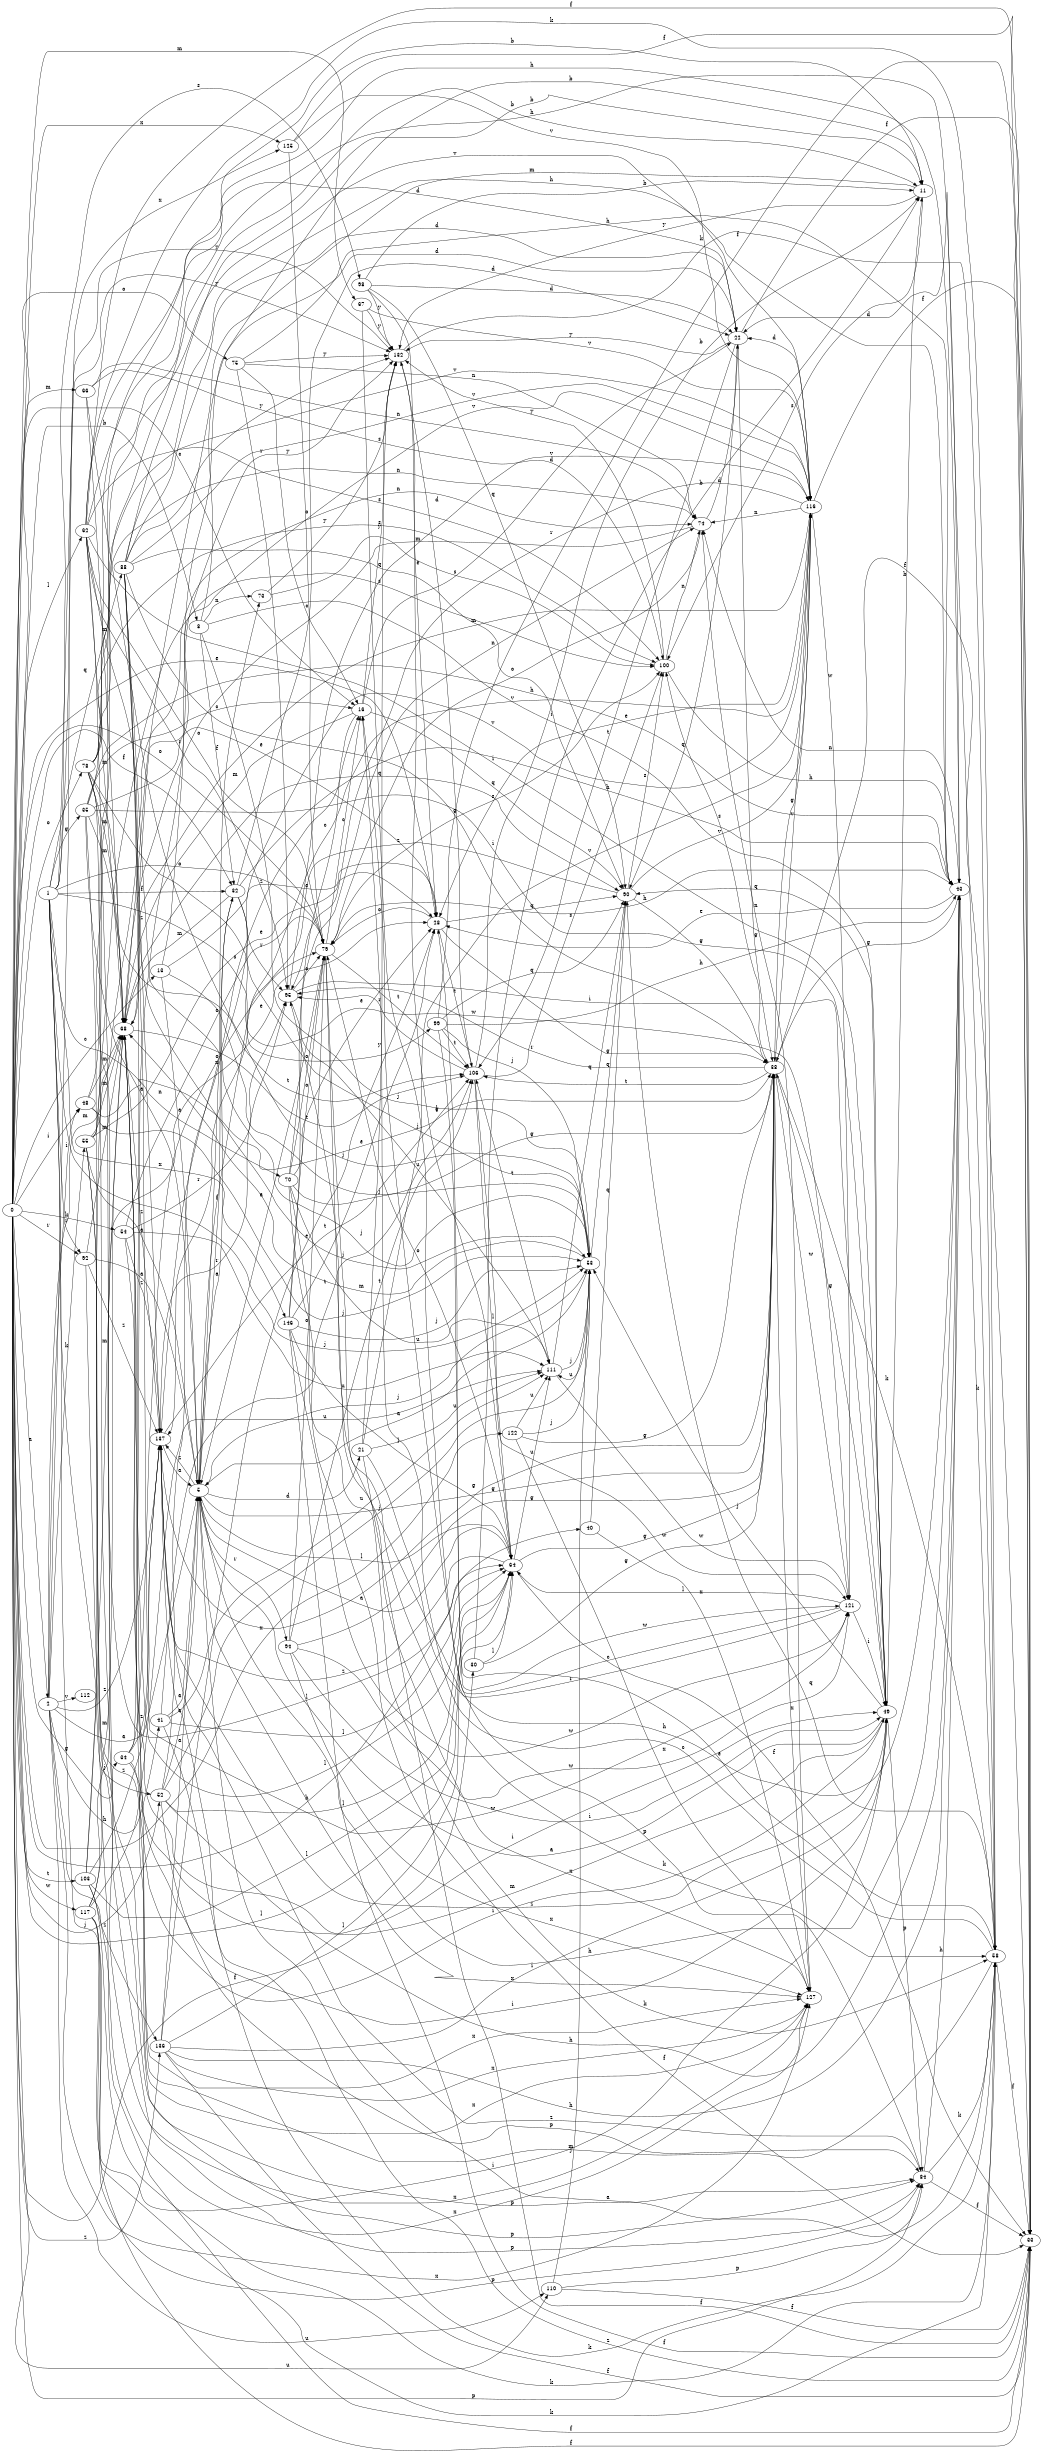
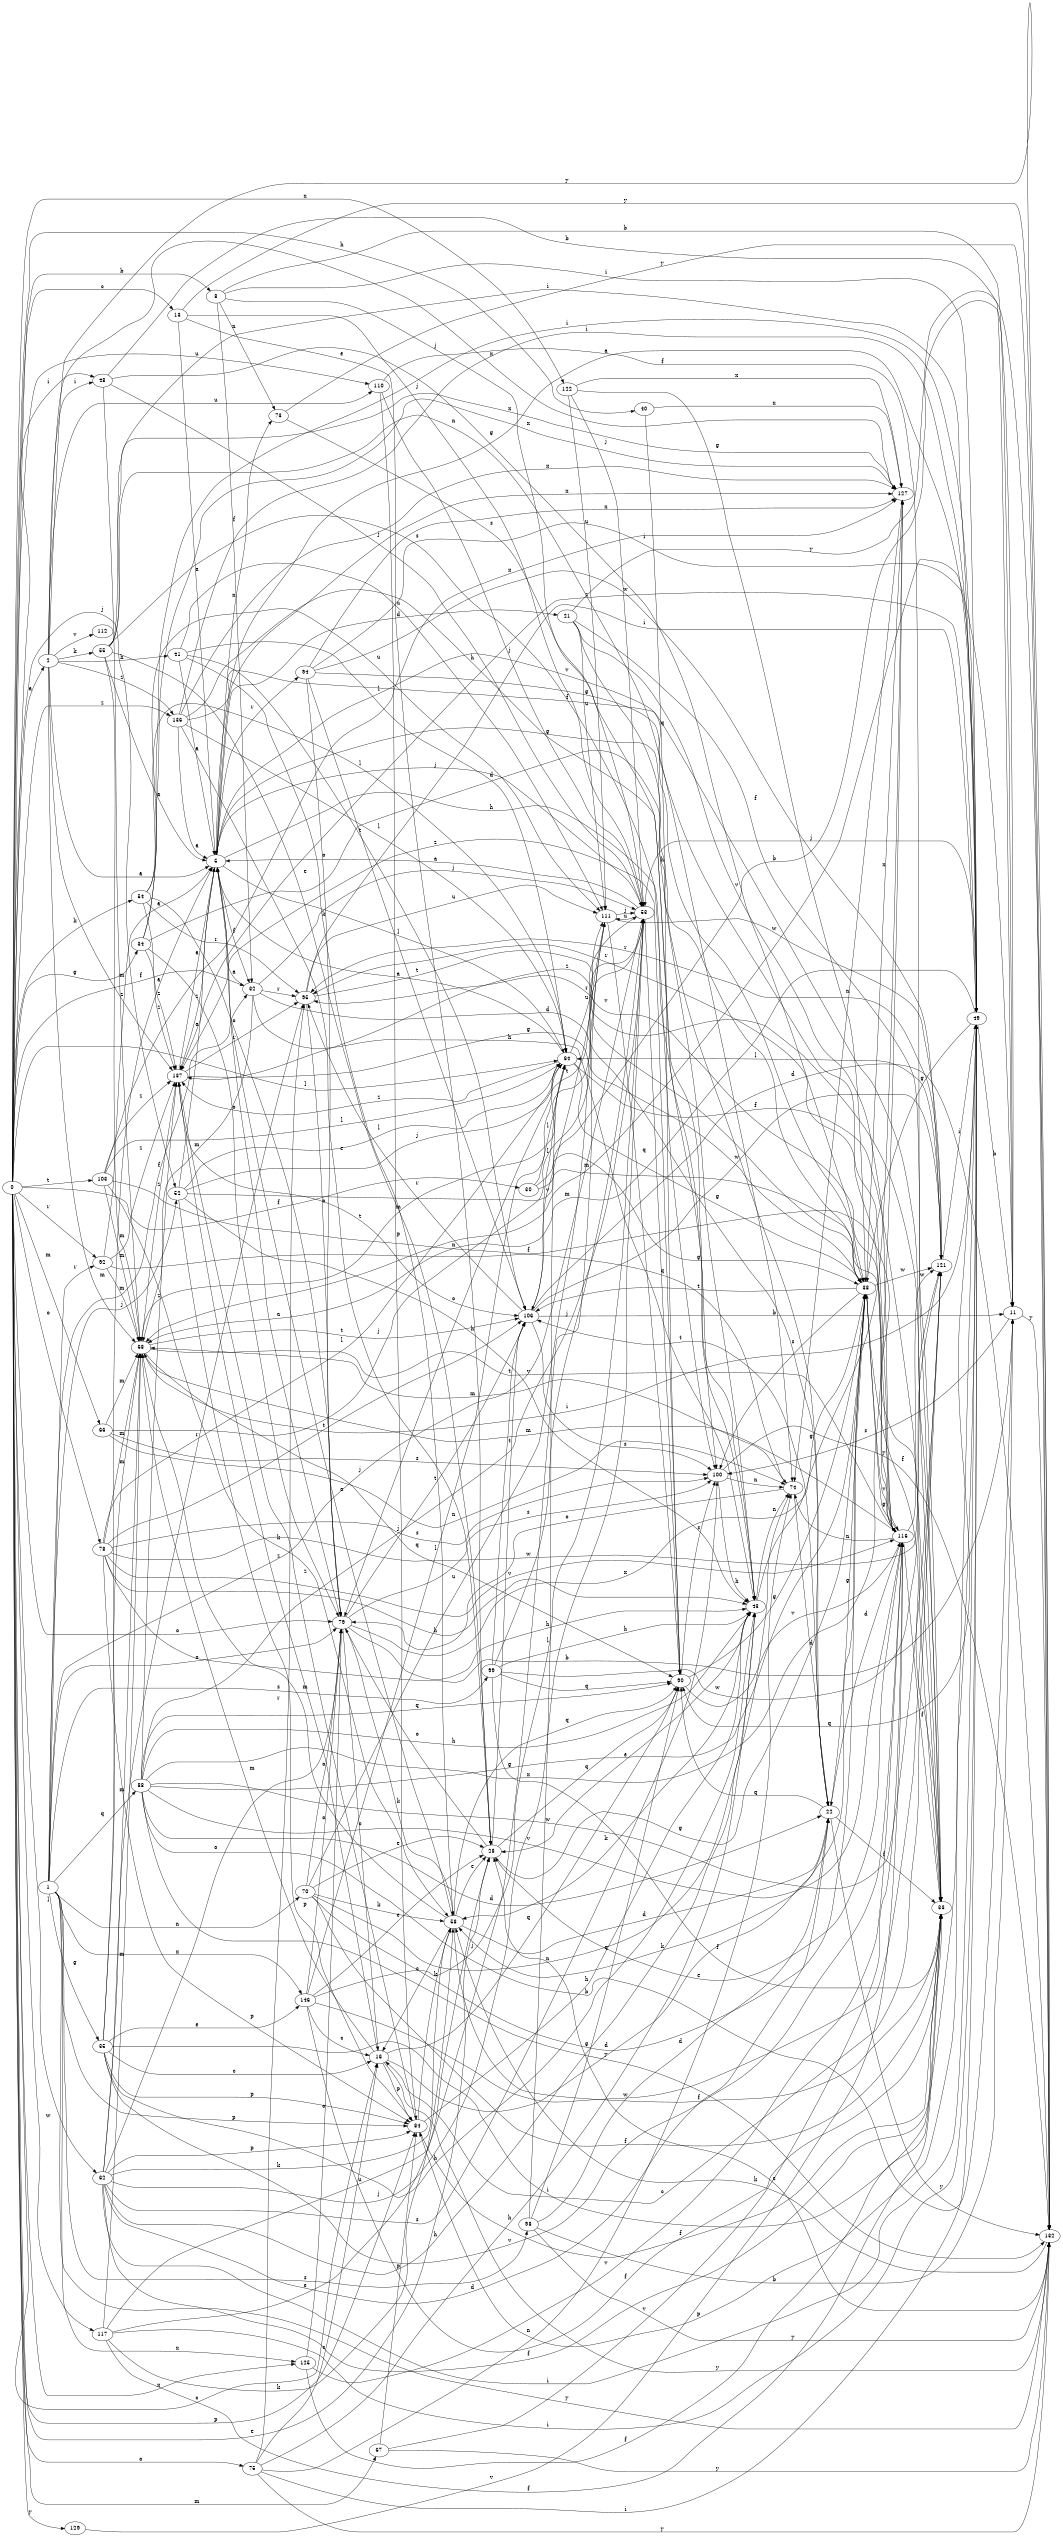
edge "35" -> "28": now "35" -> "146"
edge "75" -> "49": added, label "i"
edge "16" -> "84": added, label "p"
node "129": added
